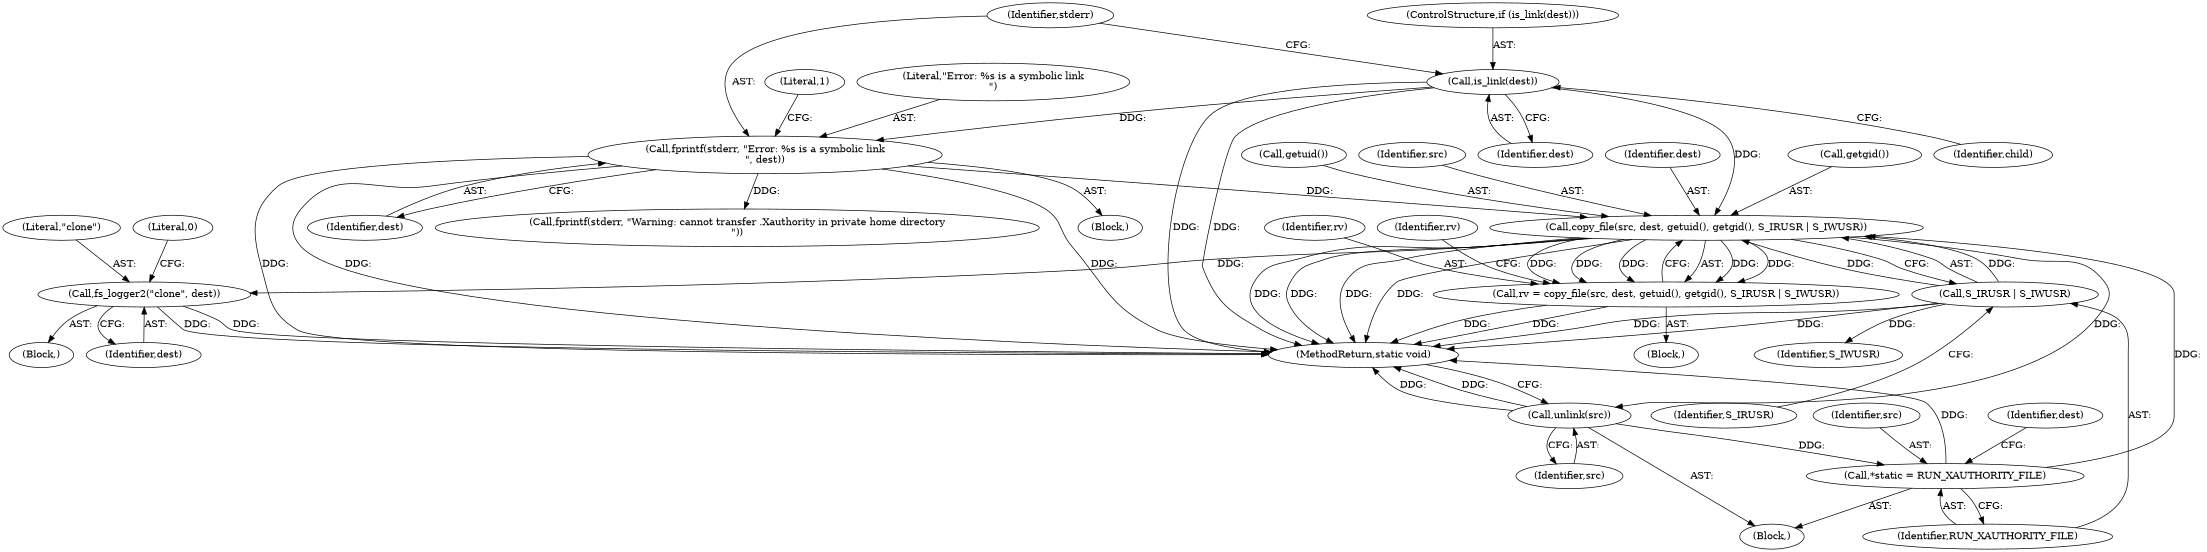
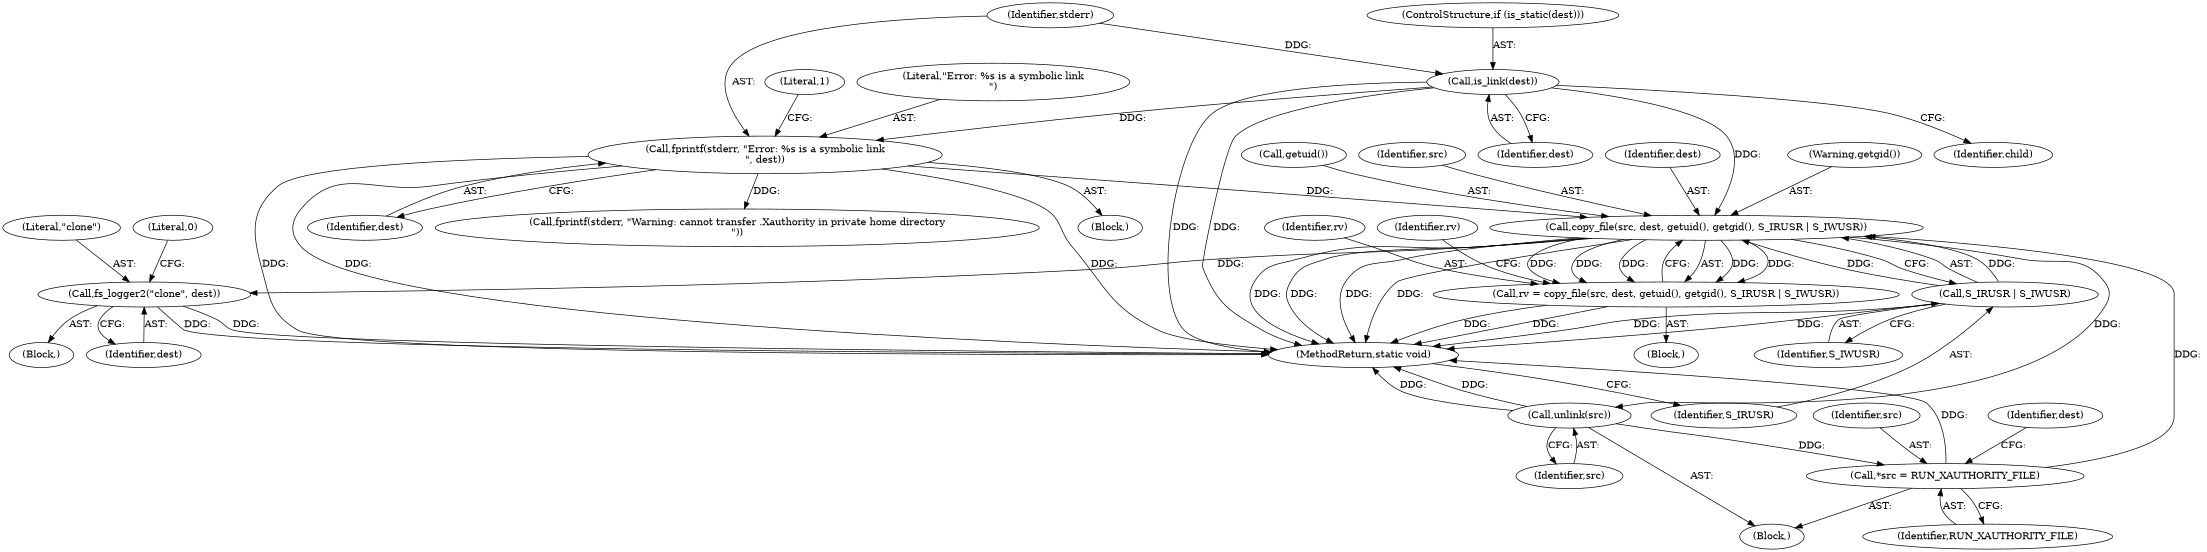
node "(ControlStructure,if (is_link(dest)))": label "(ControlStructure,if (is_link(dest)))" -> "(ControlStructure,if (is_static(dest)))"
edge "(Identifier,stderr)" -> "(Call,is_link(dest))": label "CFG: " -> "DDG: "
edge "(Identifier,child)" -> "(Call,is_link(dest))": reversed
node "(Call,getgid())": label "(Call,getgid())" -> "(Warning,getgid())"
edge "(Call,S_IRUSR | S_IWUSR)" -> "(Identifier,S_IWUSR)": label "DDG: " -> "CFG: "
edge "(Identifier,S_IRUSR)" -> "(Call,S_IRUSR | S_IWUSR)": label "CFG: " -> "AST: "
edge "(MethodReturn,static void)" -> "(Call,unlink(src))": now "(MethodReturn,static void)" -> "(Identifier,S_IRUSR)"
edge "(Identifier,RUN_XAUTHORITY_FILE)" -> "(Call,S_IRUSR | S_IWUSR)": now "(Identifier,S_IWUSR)" -> "(Call,S_IRUSR | S_IWUSR)"
node "(Call,*static = RUN_XAUTHORITY_FILE)": label "(Call,*static = RUN_XAUTHORITY_FILE)" -> "(Call,*src = RUN_XAUTHORITY_FILE)"
